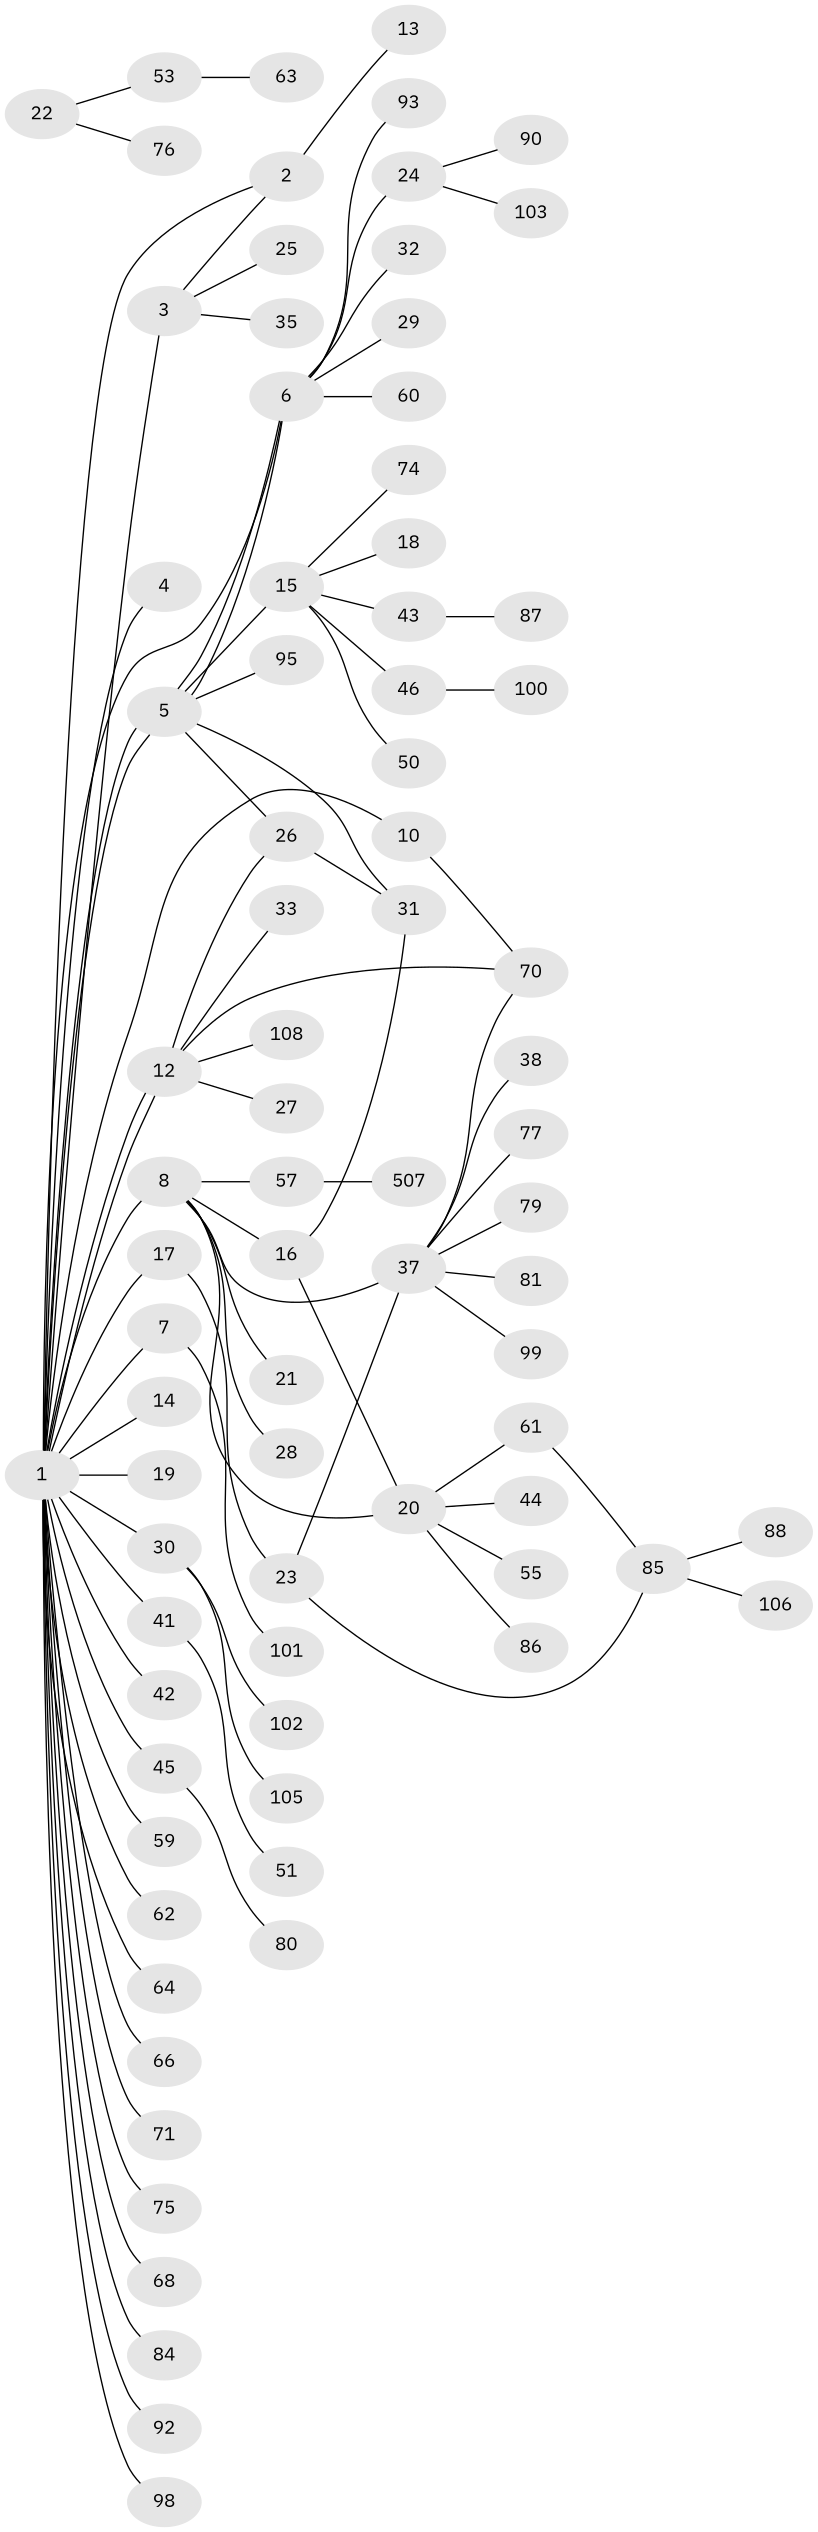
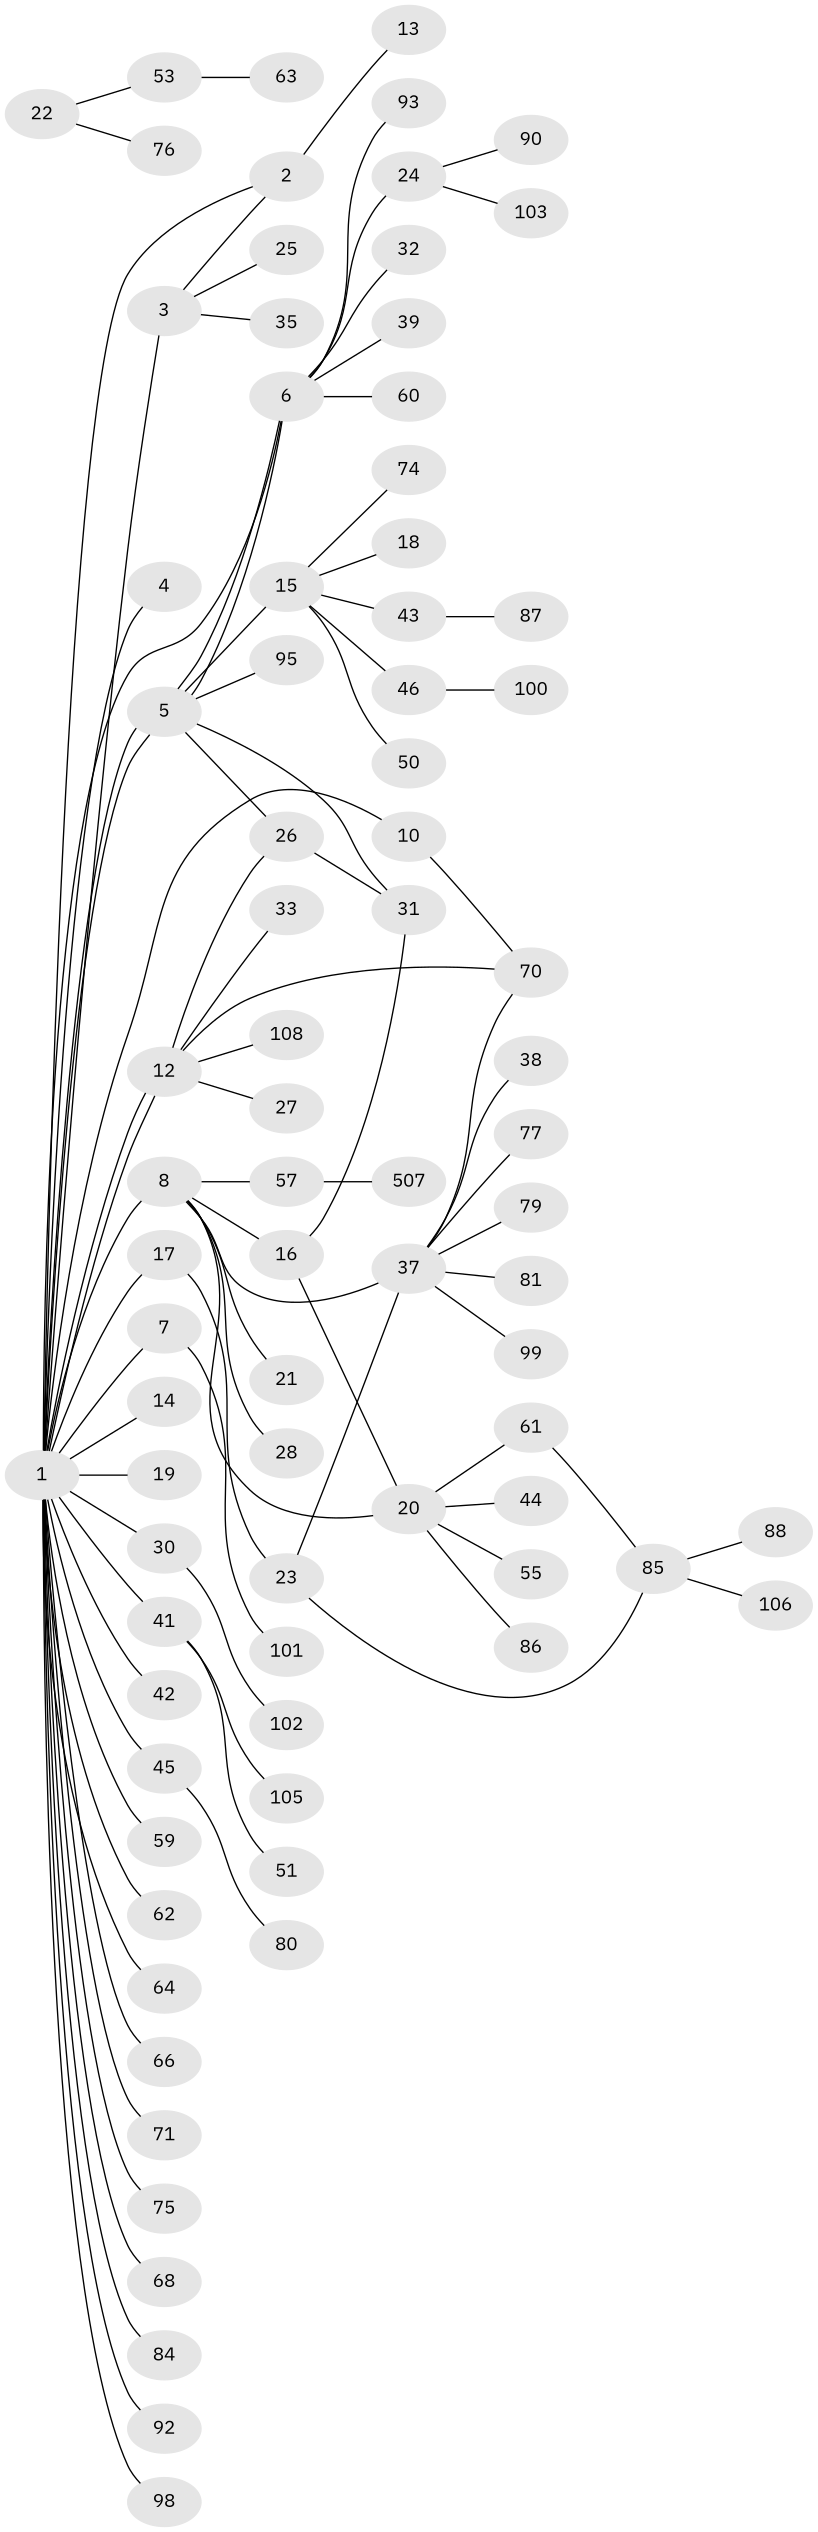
node "29": label "29" -> "39"
edge "30" -- "105": now "41" -- "105"
